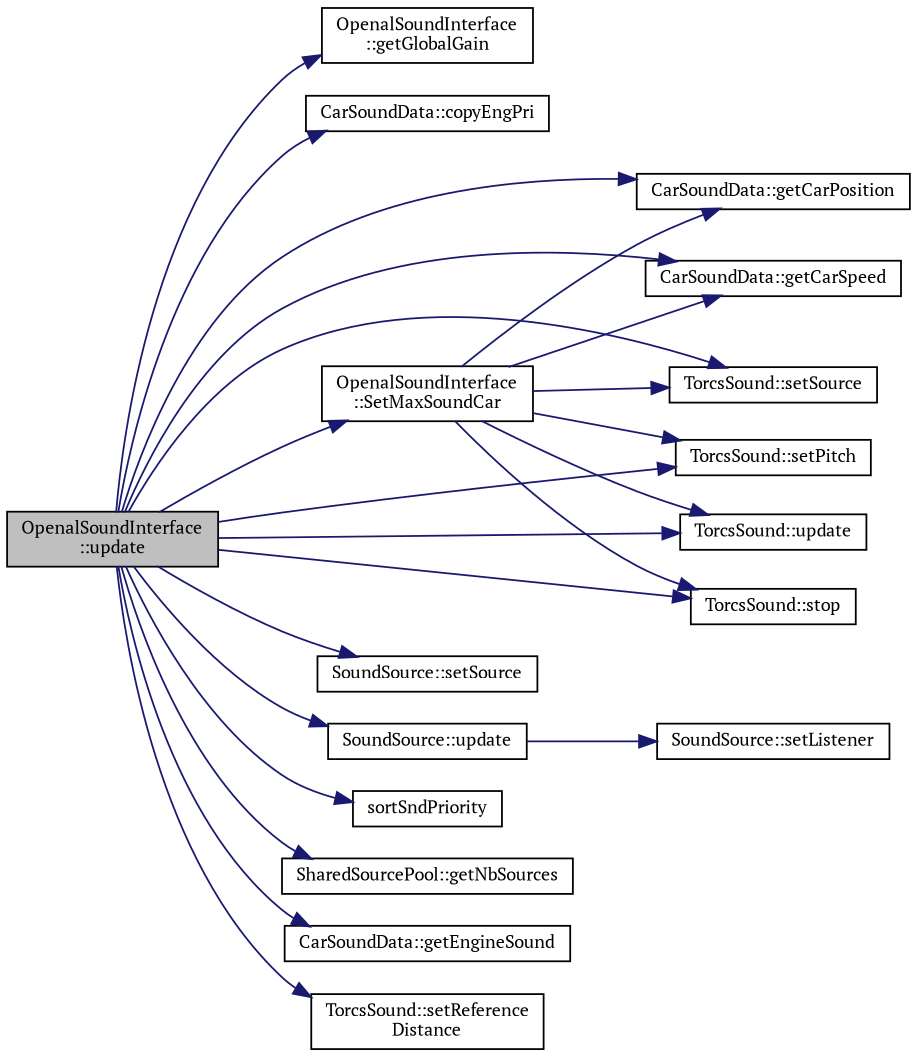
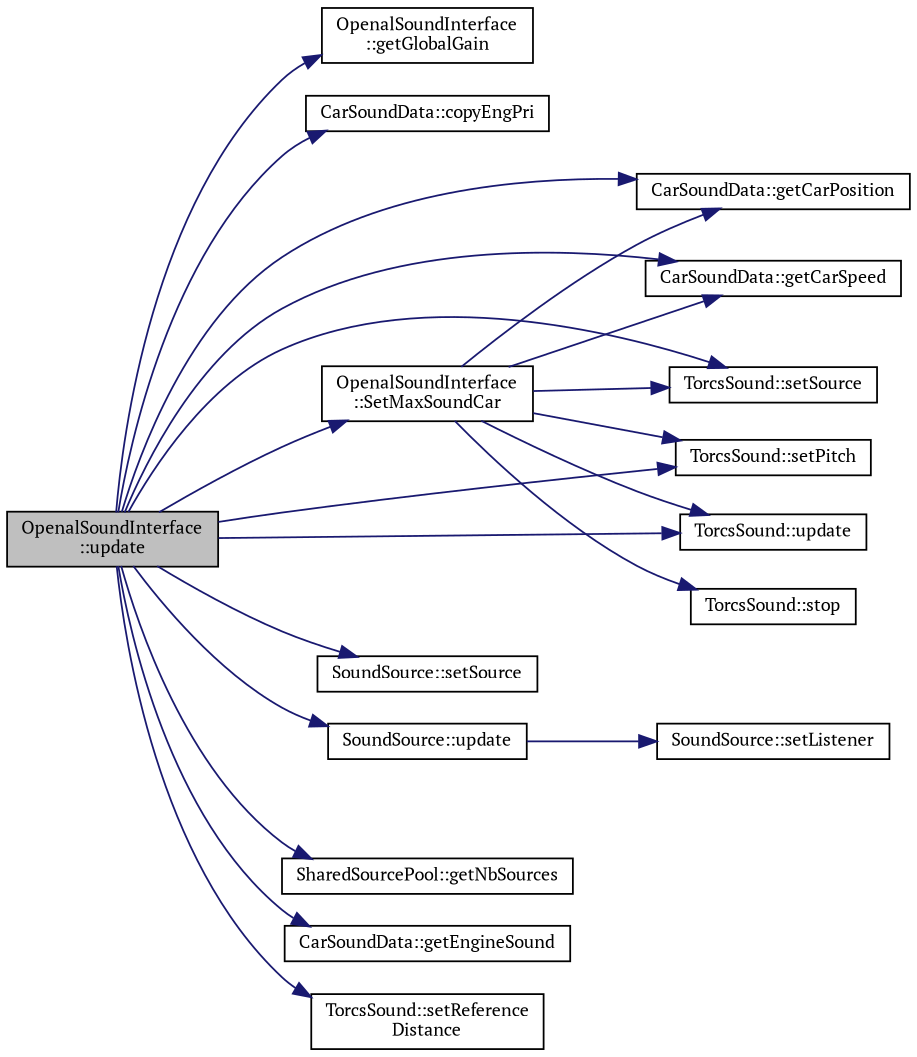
edge "OpenalSoundInterface ::update" -> "TorcsSound::stop": removed
node "sortSndPriority": removed
